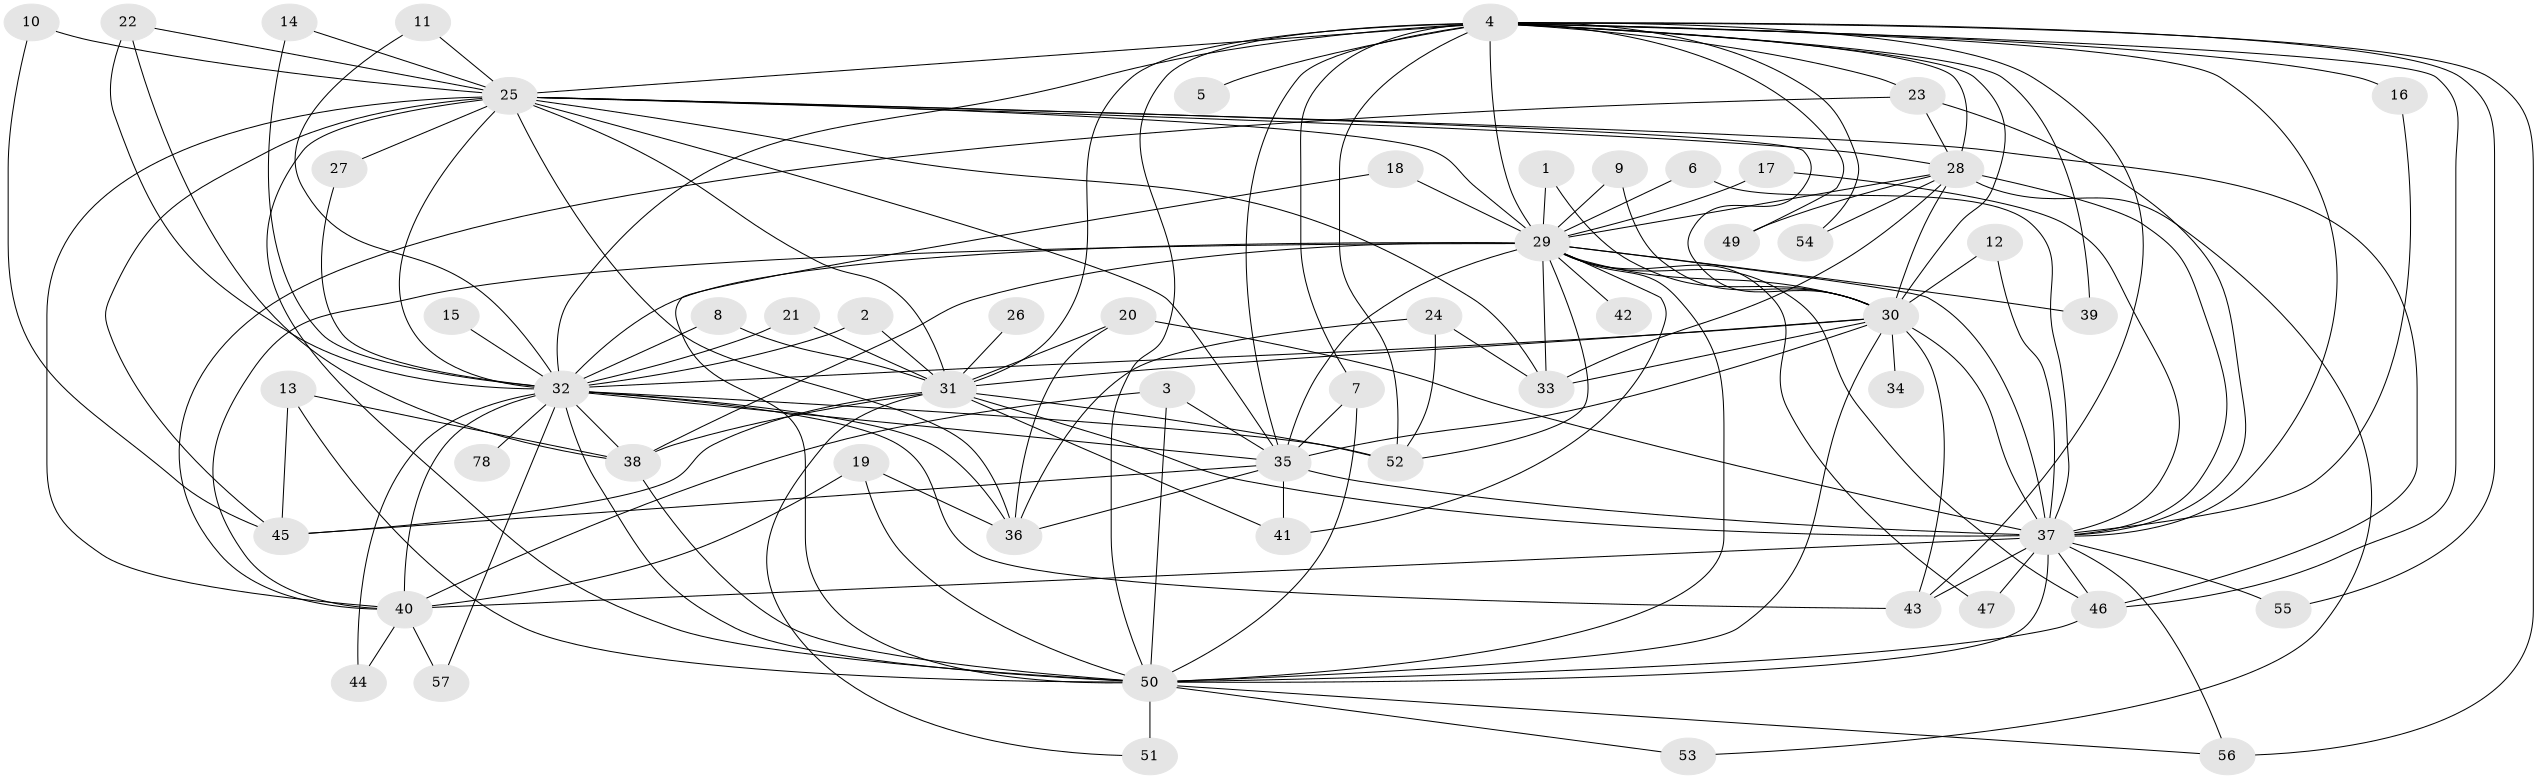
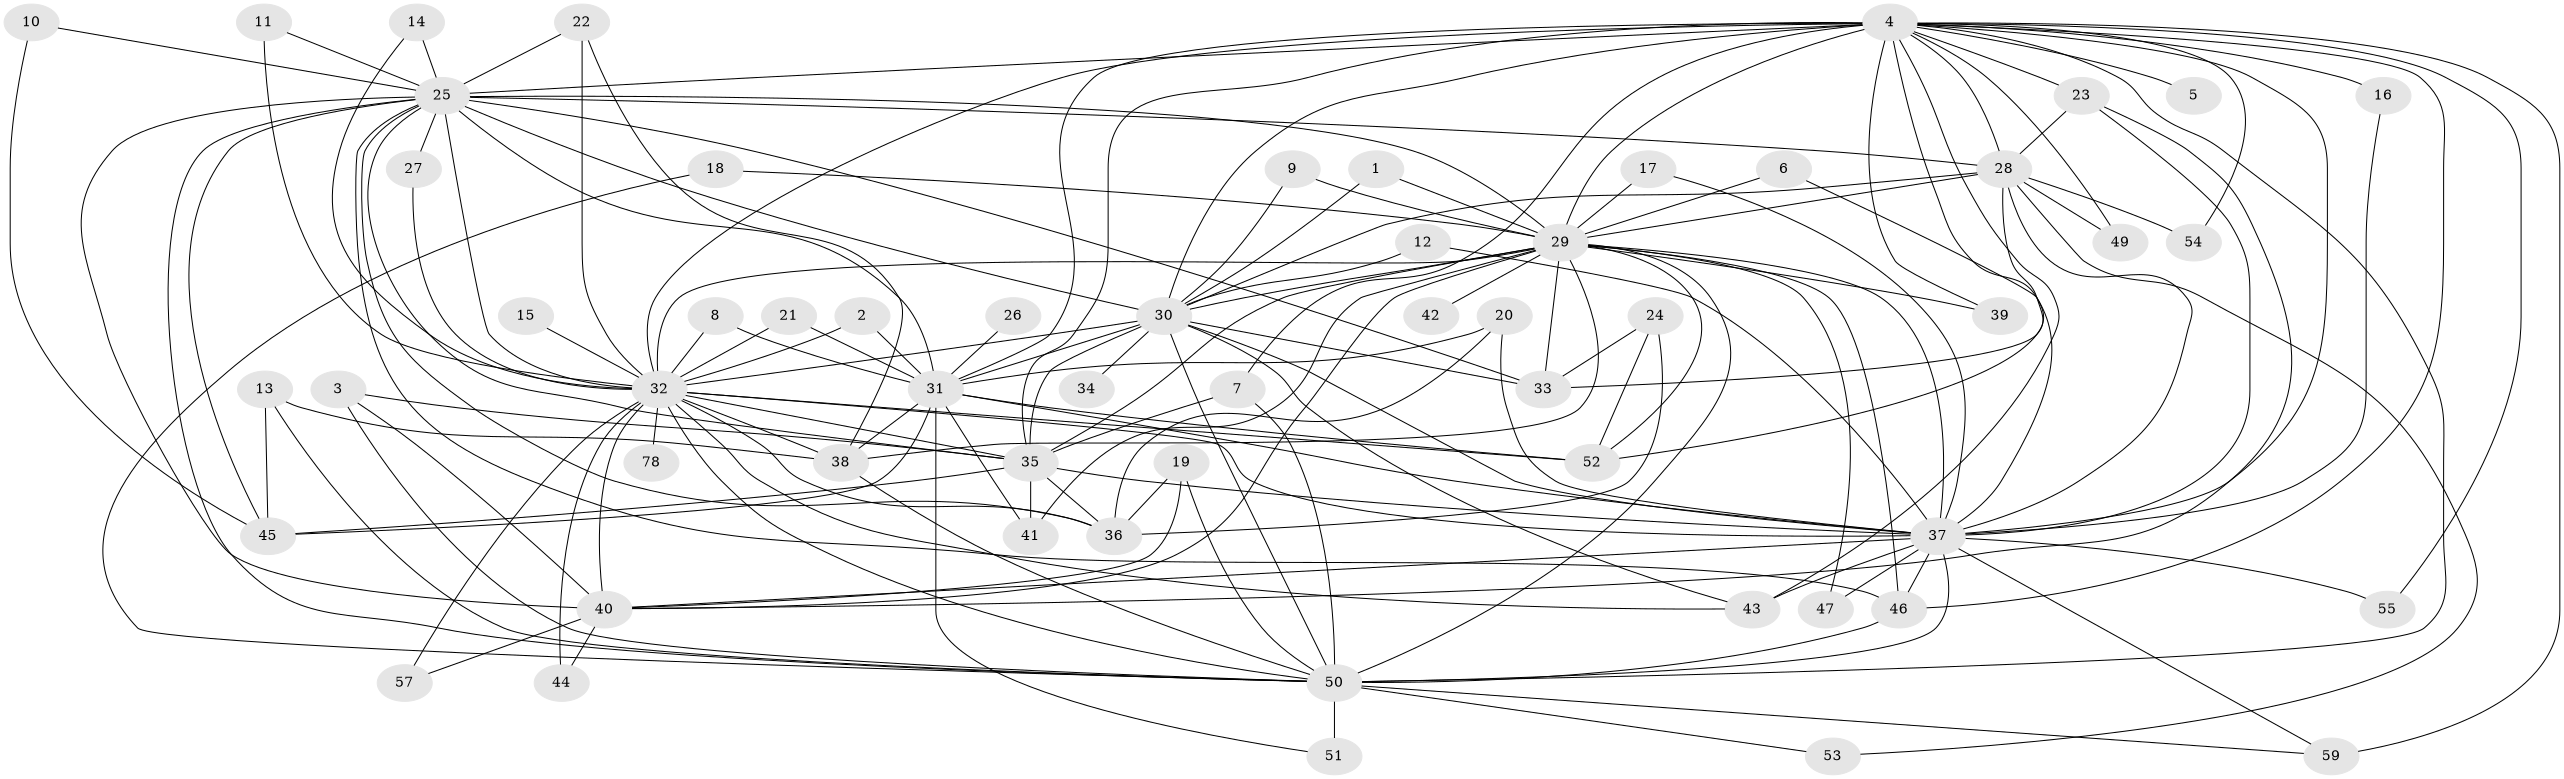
edge "32" -- "37": added
node "56": label "56" -> "59"
